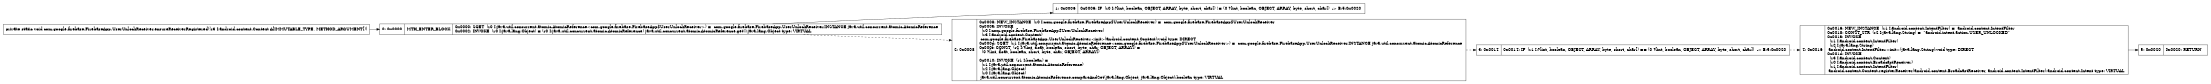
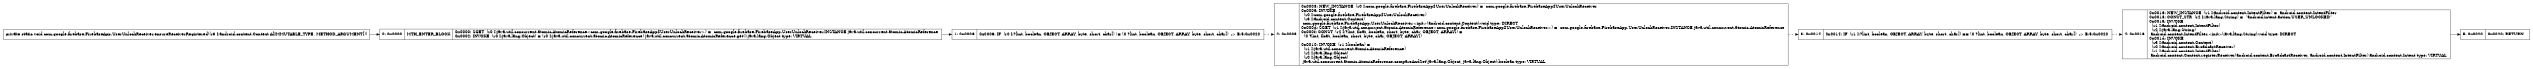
edge "0: 0x0000" -> "2: 0x0008": now "1: 0x0006" -> "2: 0x0008"
